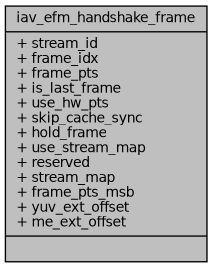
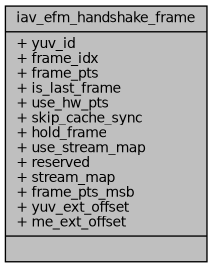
node "iav_efm_handshake_frame": text "+ stream_id" -> "+ yuv_id"
